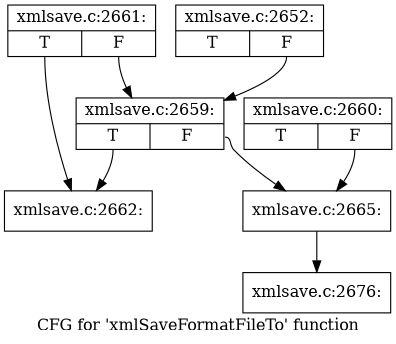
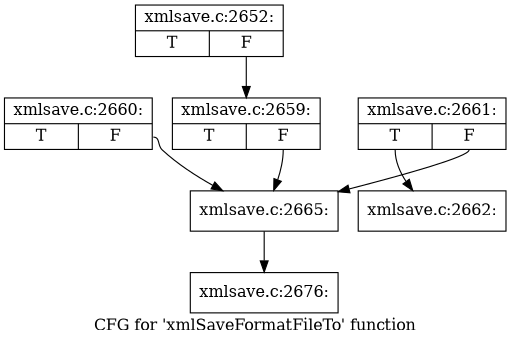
edge "xmlsave.c:2661:" -> "xmlsave.c:2659:": now "xmlsave.c:2661:" -> "xmlsave.c:2665:"
edge "xmlsave.c:2659:" -> "xmlsave.c:2662:": removed
